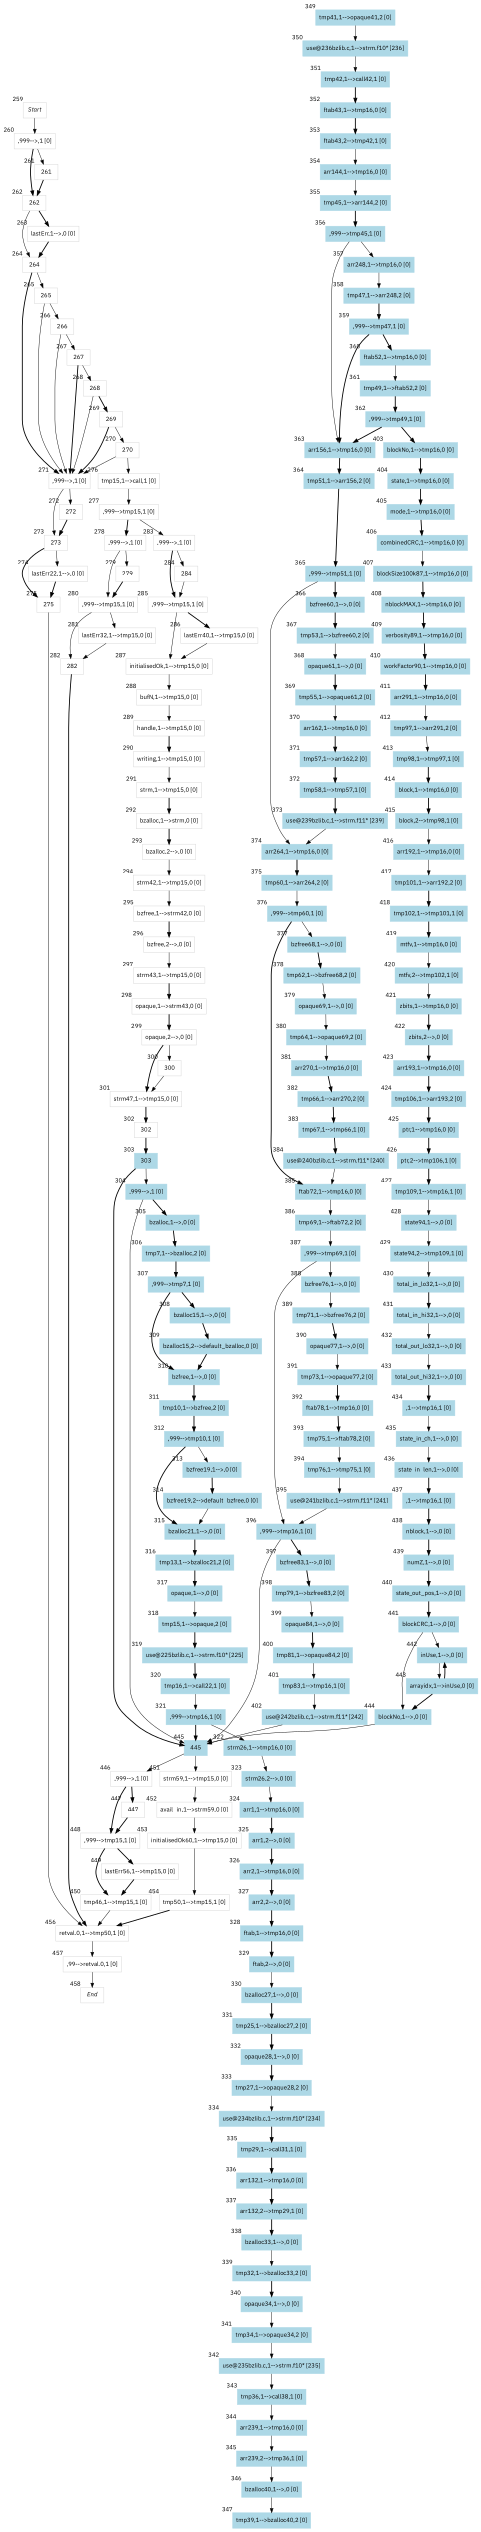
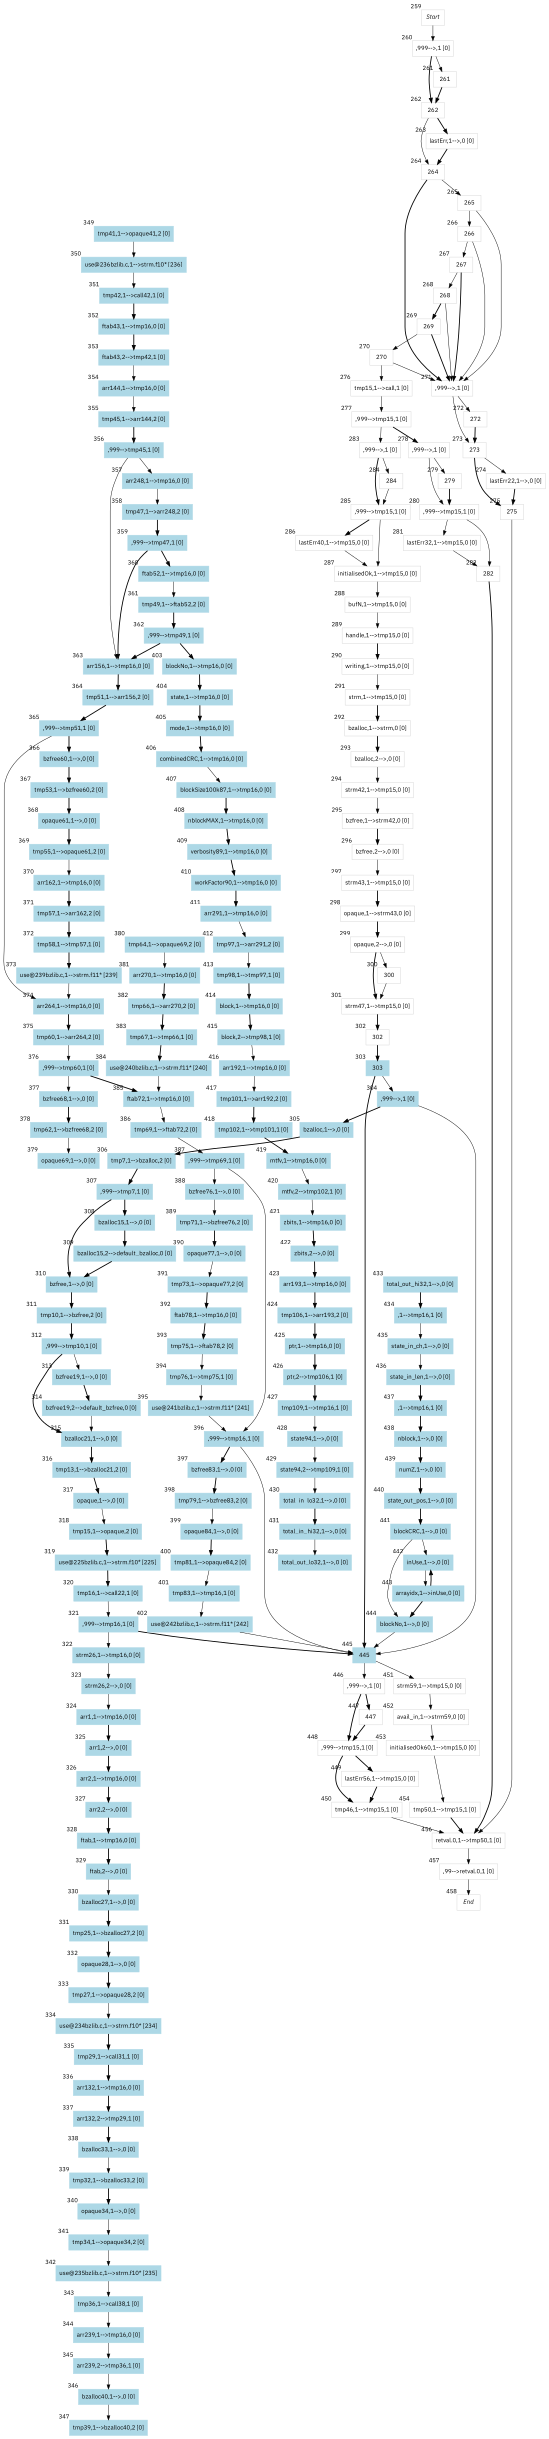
edge "tmp53,1-->bzfree60,2 [0] 367" -> "opaque61,1-->,0 [0] 368": style solid -> bold
edge "opaque69,1-->,0 [0] 379" -> "tmp64,1-->opaque69,2 [0] 380": removed
edge "total_out_lo32,1-->,0 [0] 432" -> "total_out_hi32,1-->,0 [0] 433": removed
